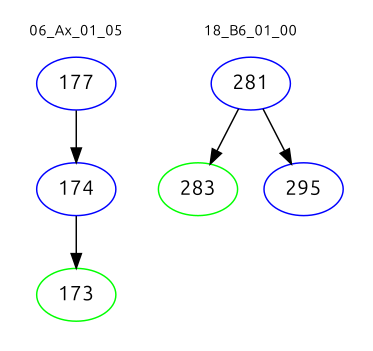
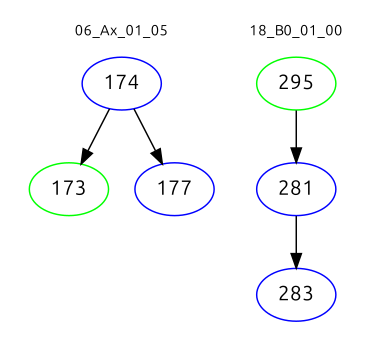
cluster "18_B6_01_00": label "18_B6_01_00" -> "18_B0_01_00"
edge "177" -> "174": reversed
edge "281" -> "295": reversed
node "283": color green -> blue
node "295": color blue -> green
